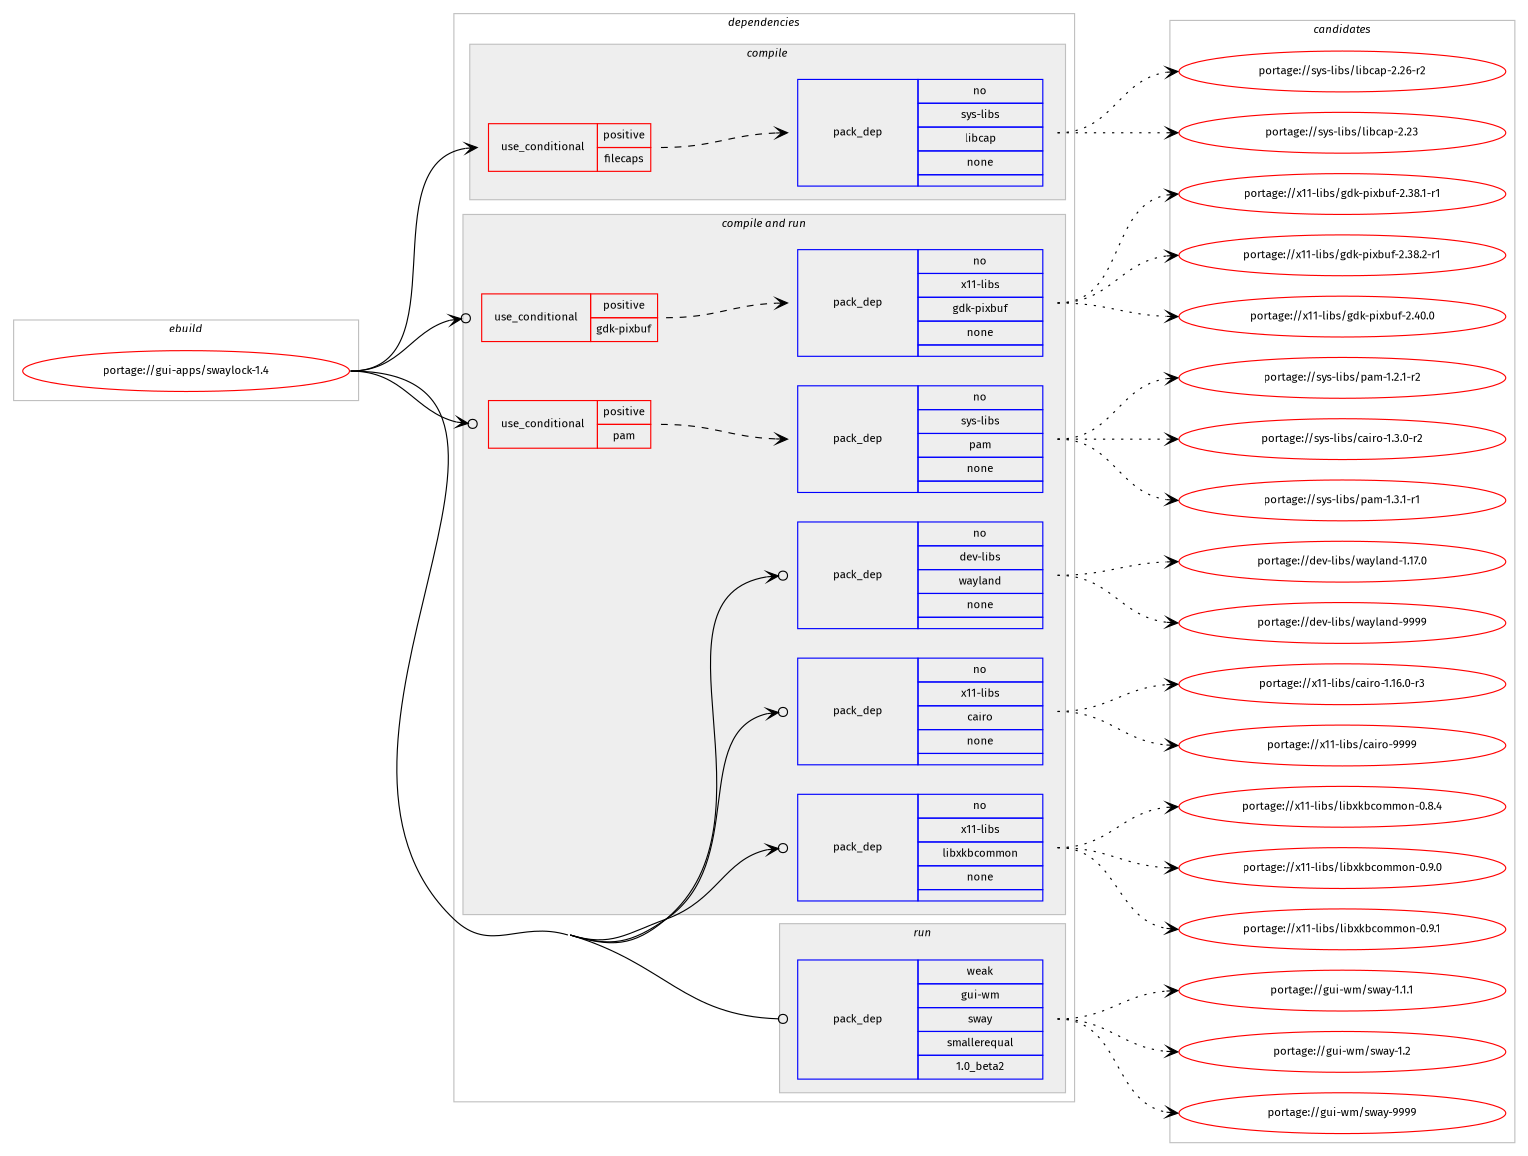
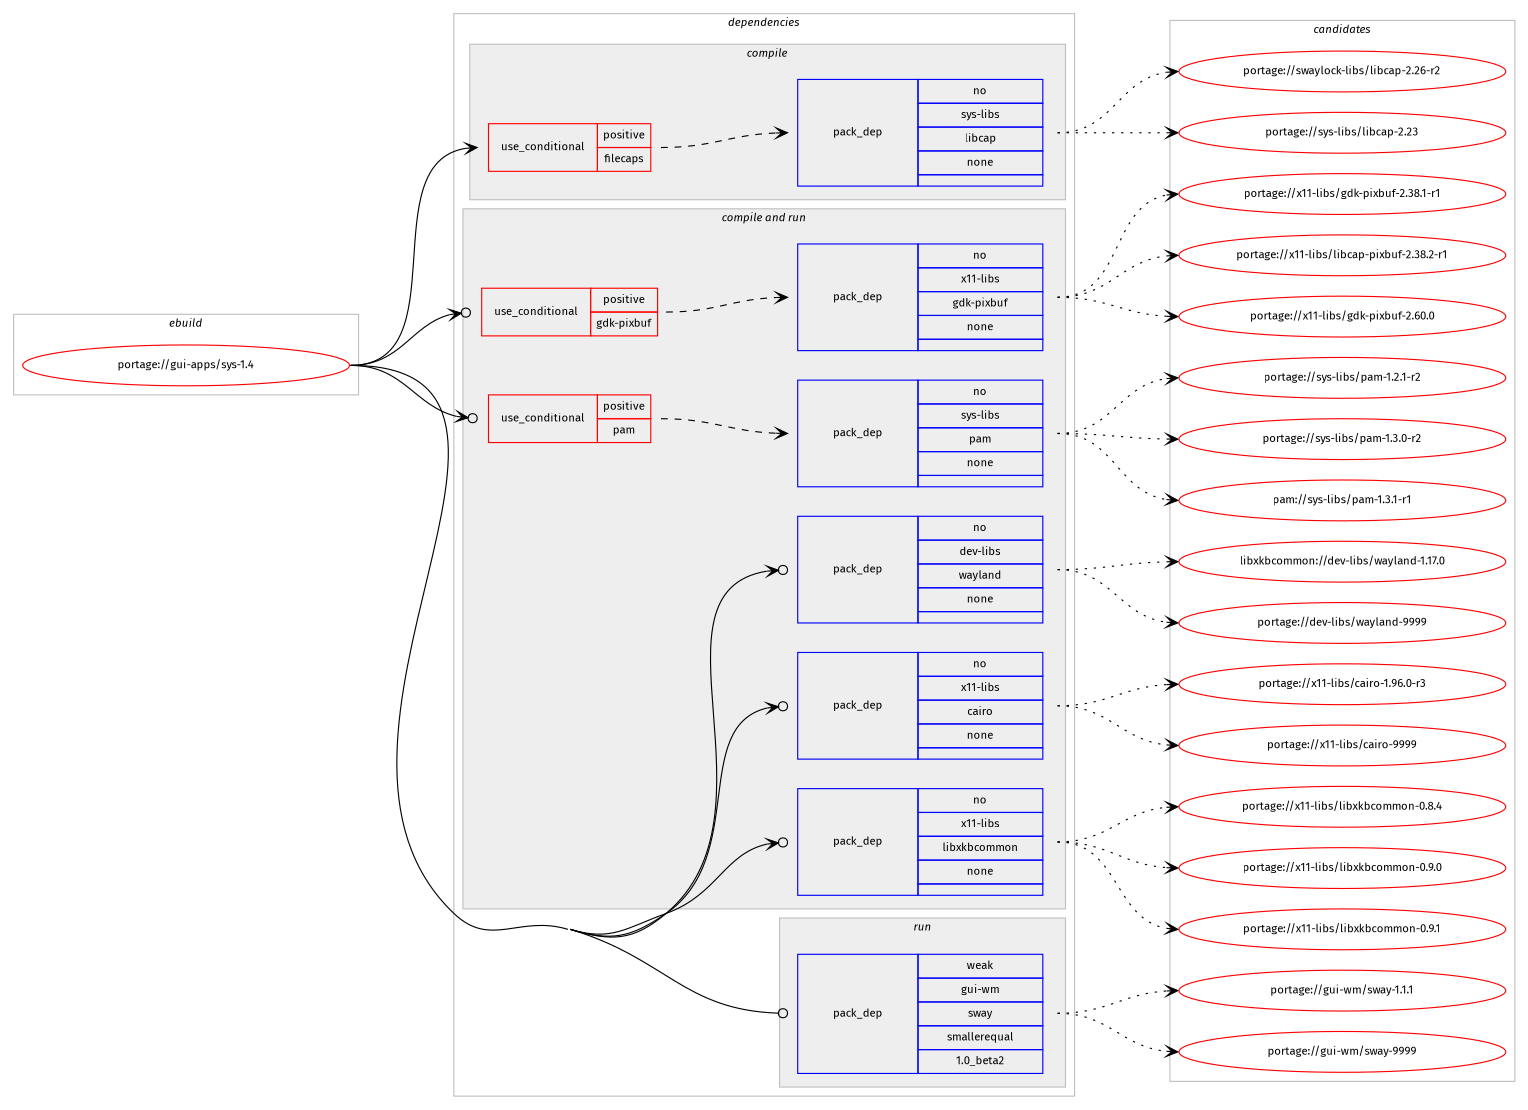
node "portage://sys-libs/libcap-2.26-r2": label "portage://sys-libs/libcap-2.26-r2" -> "portage://swaylock-libs/libcap-2.26-r2"
node "portage://x11-libs/gdk-pixbuf-2.38.2-r1": label "portage://x11-libs/gdk-pixbuf-2.38.2-r1" -> "portage://x11-libs/libcap-pixbuf-2.38.2-r1"
node "portage://x11-libs/gdk-pixbuf-2.40.0": label "portage://x11-libs/gdk-pixbuf-2.40.0" -> "portage://x11-libs/gdk-pixbuf-2.60.0"
node "portage://gui-apps/swaylock-1.4": label "portage://gui-apps/swaylock-1.4" -> "portage://gui-apps/sys-1.4"
node "portage://sys-libs/cairo-1.3.0-r2": label "portage://sys-libs/cairo-1.3.0-r2" -> "portage://sys-libs/pam-1.3.0-r2"
node "portage://sys-libs/pam-1.3.1-r1": label "portage://sys-libs/pam-1.3.1-r1" -> "pam://sys-libs/pam-1.3.1-r1"
node "portage://dev-libs/wayland-1.17.0": label "portage://dev-libs/wayland-1.17.0" -> "libxkbcommon://dev-libs/wayland-1.17.0"
node "portage://x11-libs/cairo-1.16.0-r3": label "portage://x11-libs/cairo-1.16.0-r3" -> "portage://x11-libs/cairo-1.96.0-r3"
node "portage://gui-wm/sway-1.2": removed
